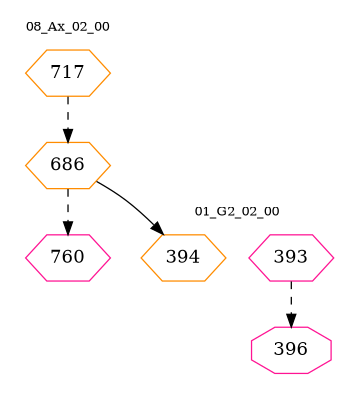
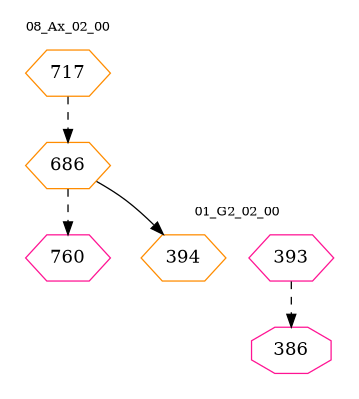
node "396": label "396" -> "386"
